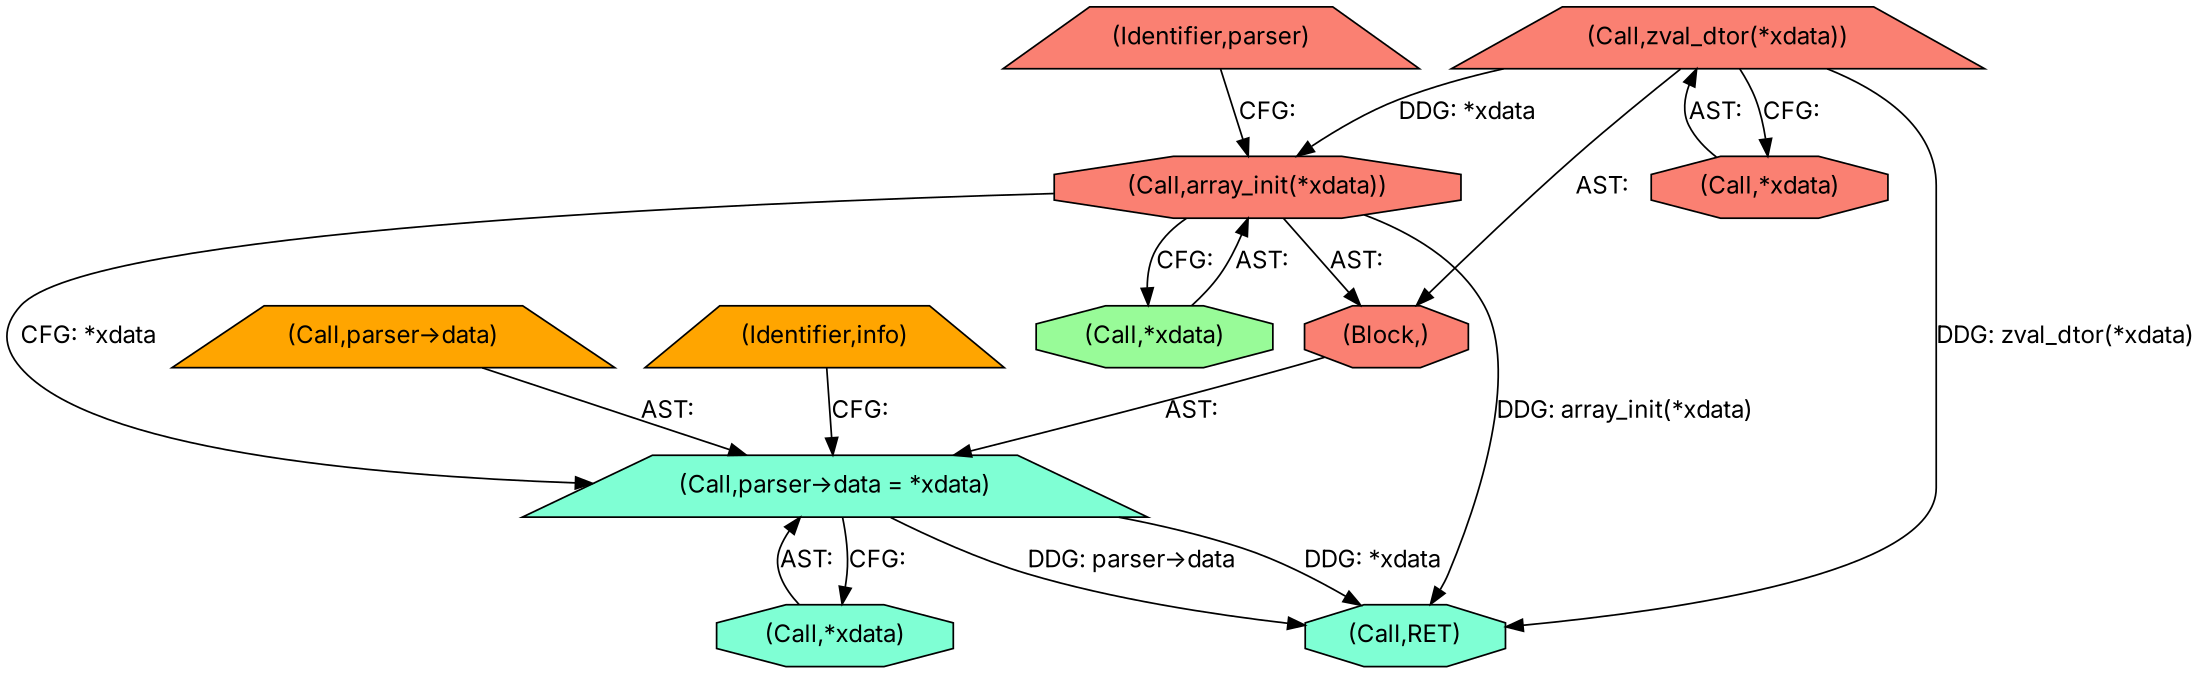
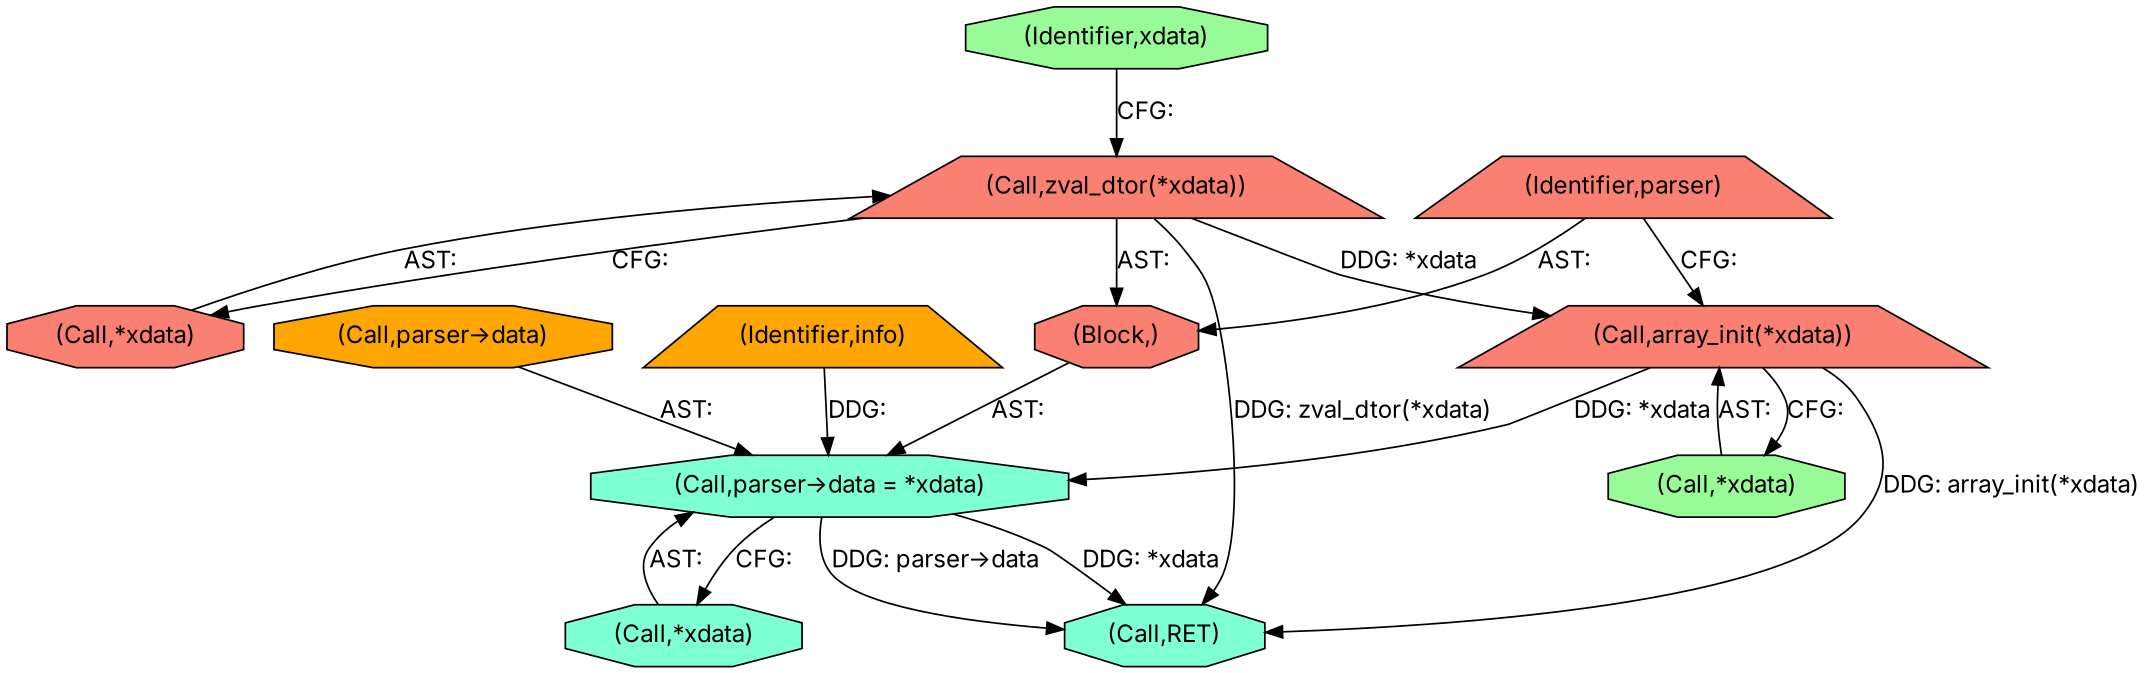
node "(Identifier,xdata)": added
node "(Call,array_init(*xdata))": shape octagon -> trapezium
edge "(Call,array_init(*xdata))" -> "(Block,)": now "(Identifier,parser)" -> "(Block,)"
edge "(Call,array_init(*xdata))" -> "(Call,parser->data = *xdata)": label "CFG: *xdata" -> "DDG: *xdata"
node "(Call,parser->data)": shape trapezium -> octagon
edge "(Identifier,info)" -> "(Call,parser->data = *xdata)": label "CFG: " -> "DDG: "
node "(Call,parser->data = *xdata)": shape trapezium -> octagon
